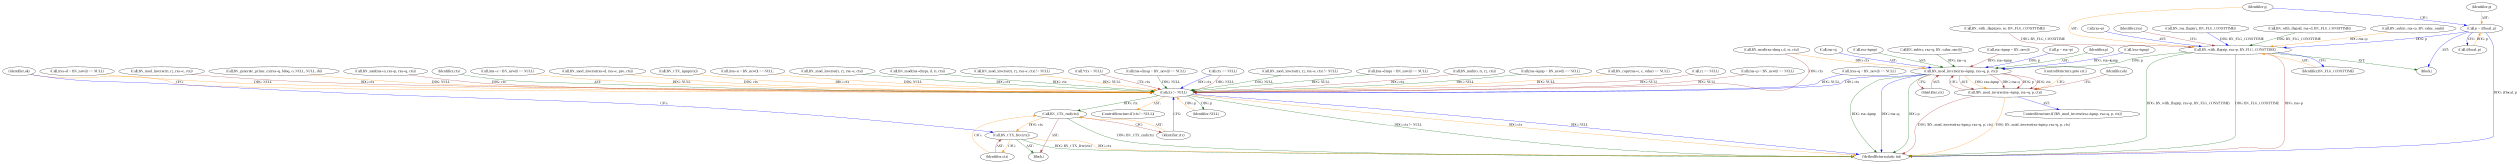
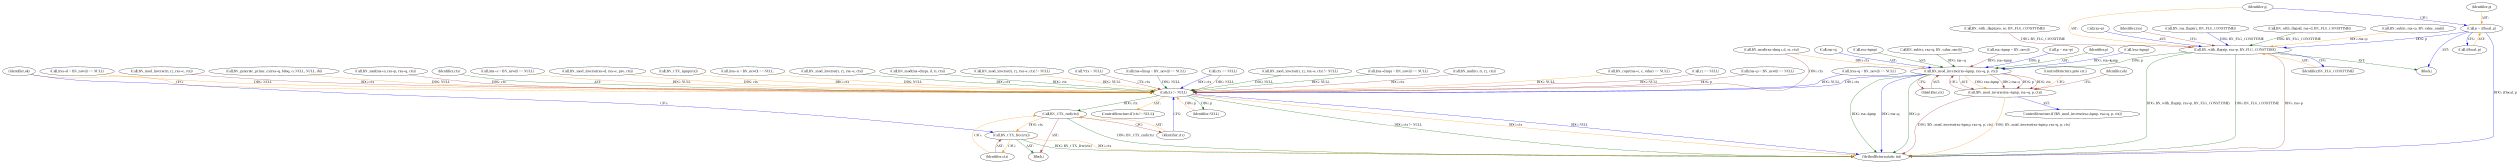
edge "(Call,&local_p)" -> "(Call,p = &local_p)": label "DDG: p" -> "AST: "
node "(Call,(rsa->iqmp = BN_new()) == NULL)": removed
edge "(Call,(rsa->p = BN_new()) == NULL)" -> "(Call,ctx != NULL)": label "DDG: NULL" -> "DDG: p"
